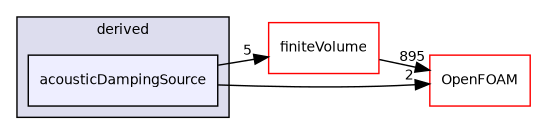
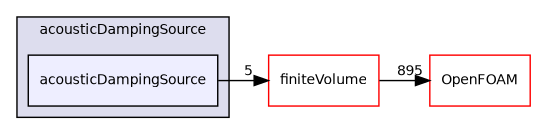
cluster "derived": label "derived" -> "acousticDampingSource"
edge "acousticDampingSource" -> "OpenFOAM": removed
